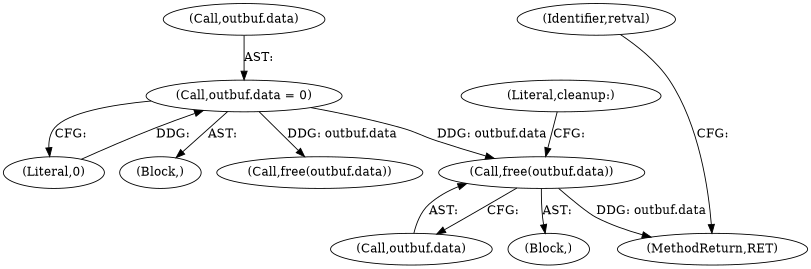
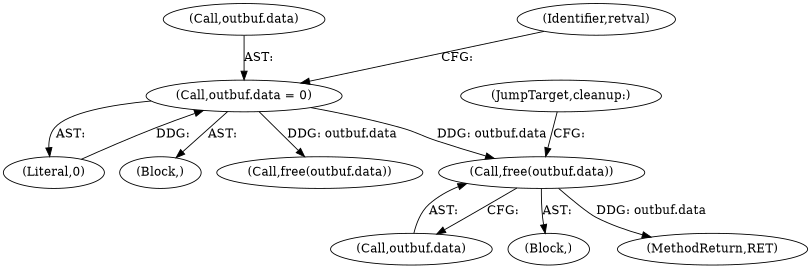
node "(Literal,cleanup:)": label "(Literal,cleanup:)" -> "(JumpTarget,cleanup:)"
edge "(Identifier,retval)" -> "(MethodReturn,RET)": now "(Identifier,retval)" -> "(Call,outbuf.data = 0)"
edge "(Call,outbuf.data = 0)" -> "(Literal,0)": label "CFG: " -> "AST: "
